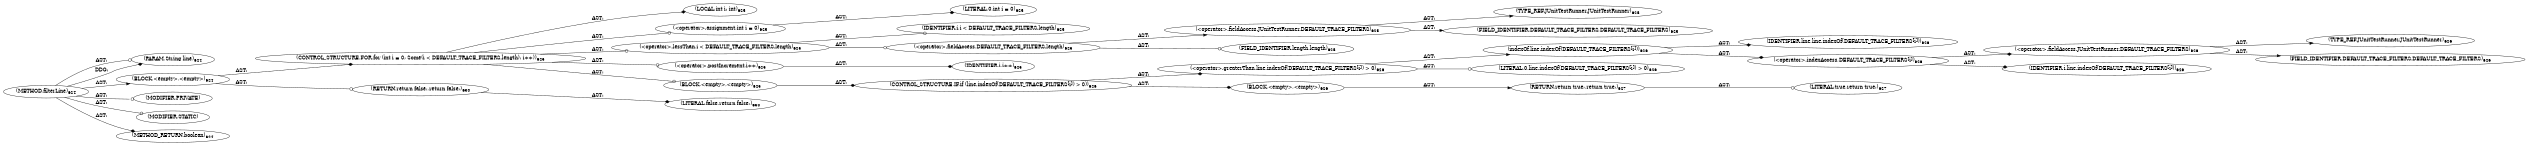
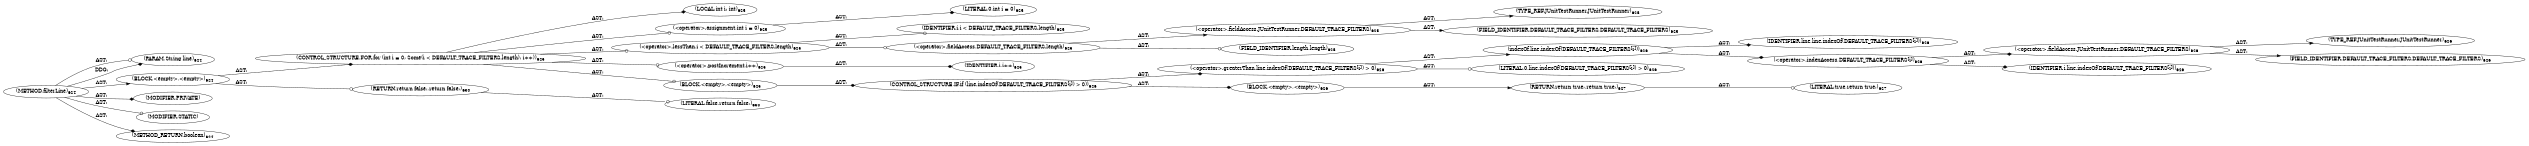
edge "(RETURN,return false;,return false;)" -> "(LITERAL,false,return false;)": arrowhead diamond -> odot
edge "(METHOD,filterLine)" -> "(MODIFIER,PRIVATE)": arrowhead odot -> diamond
